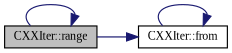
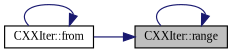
edge "CXXIter::range" -> "CXXIter::from": reversed
